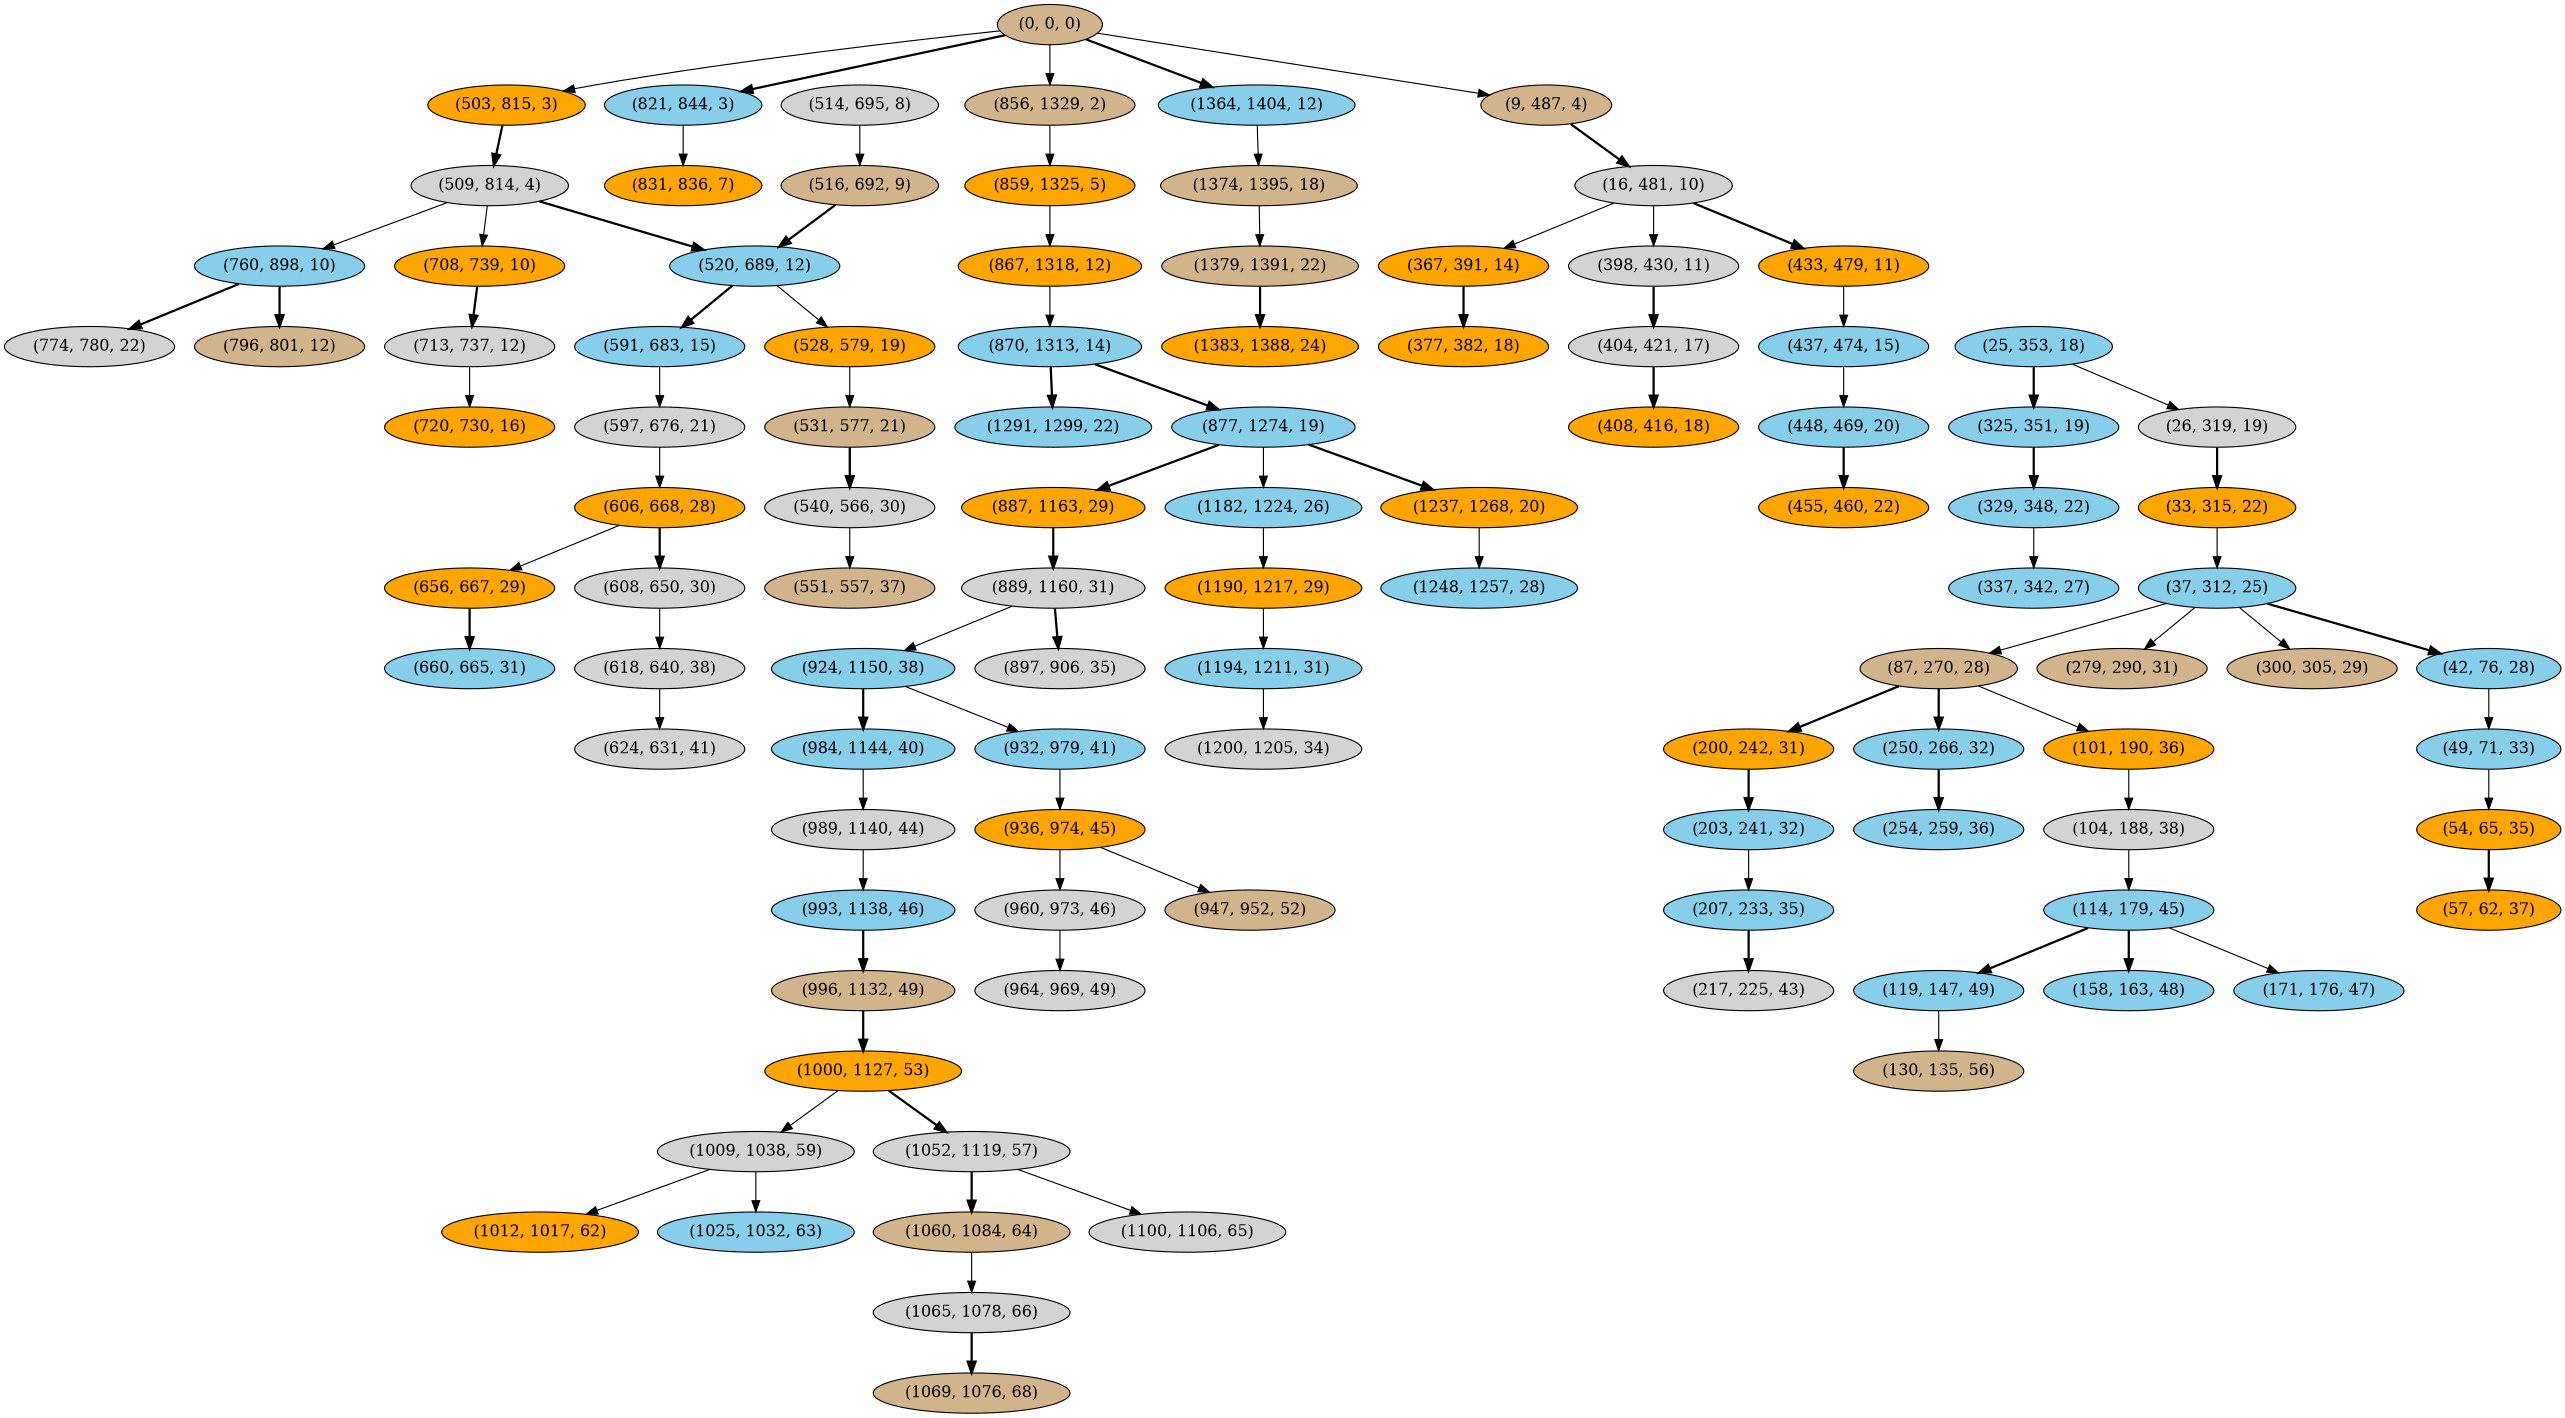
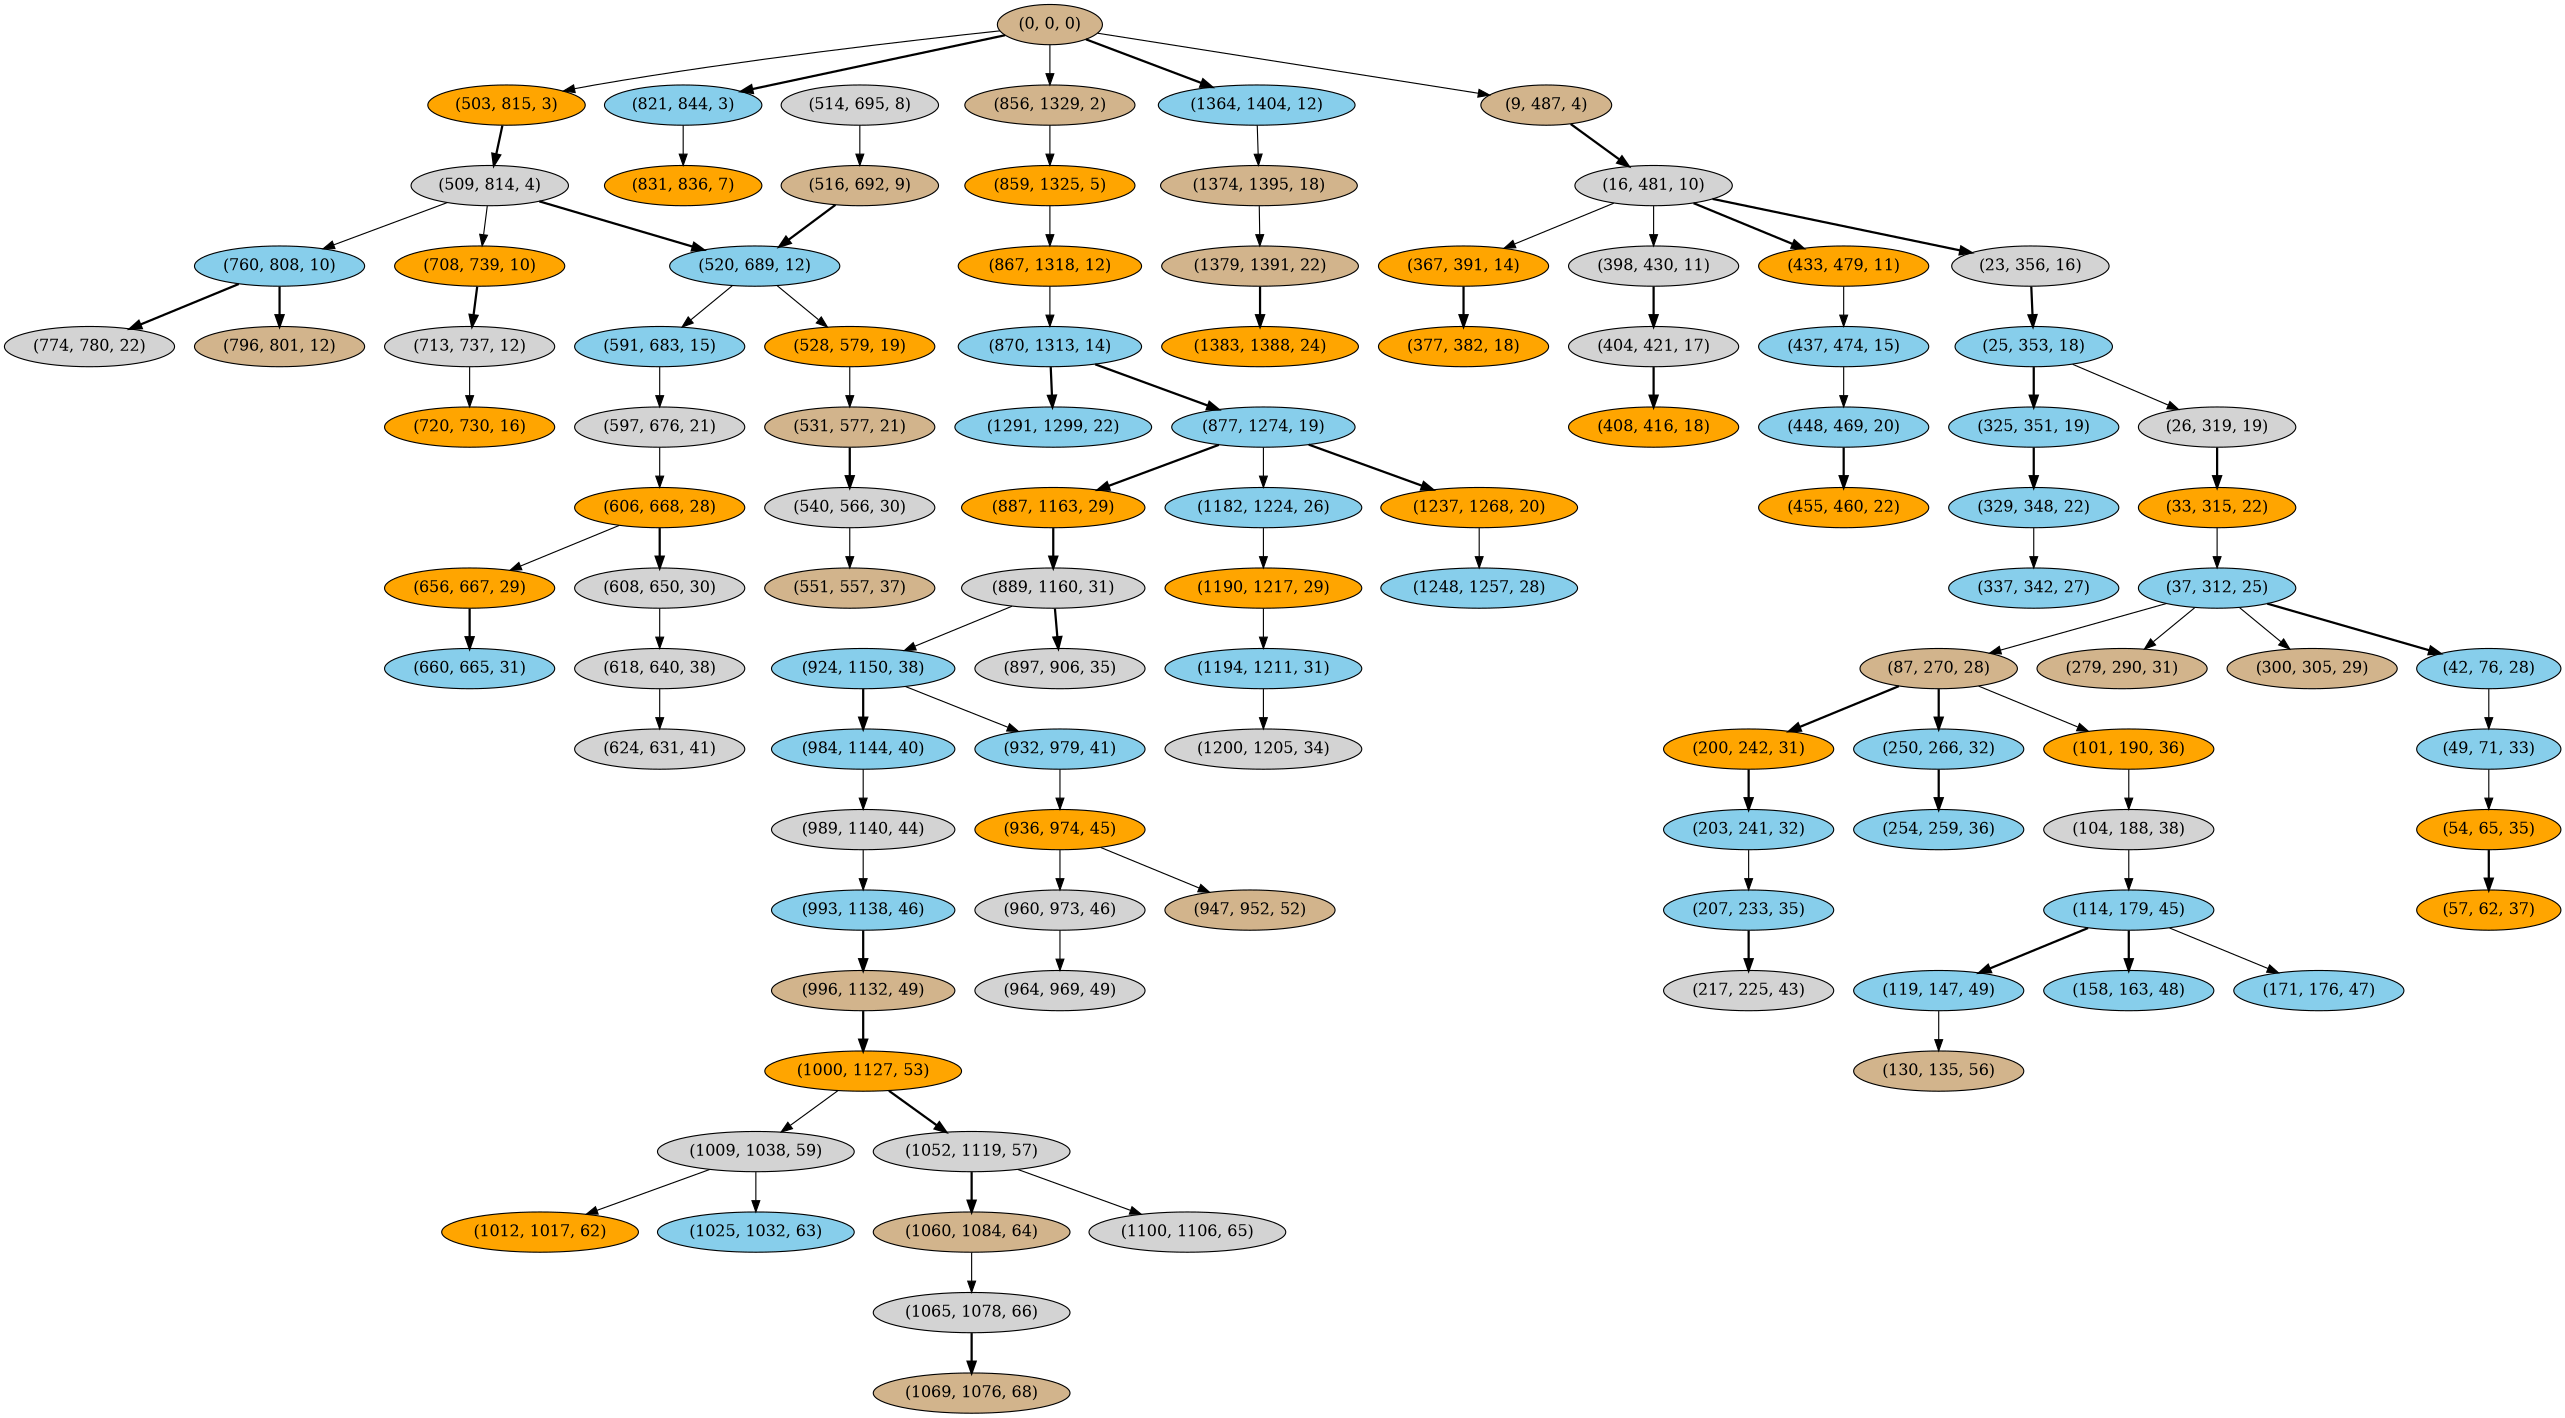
node "(760, 898, 10)": label "(760, 898, 10)" -> "(760, 808, 10)"
node "(23, 356, 16)": added
edge "(520, 689, 12)" -> "(591, 683, 15)": style bold -> solid
